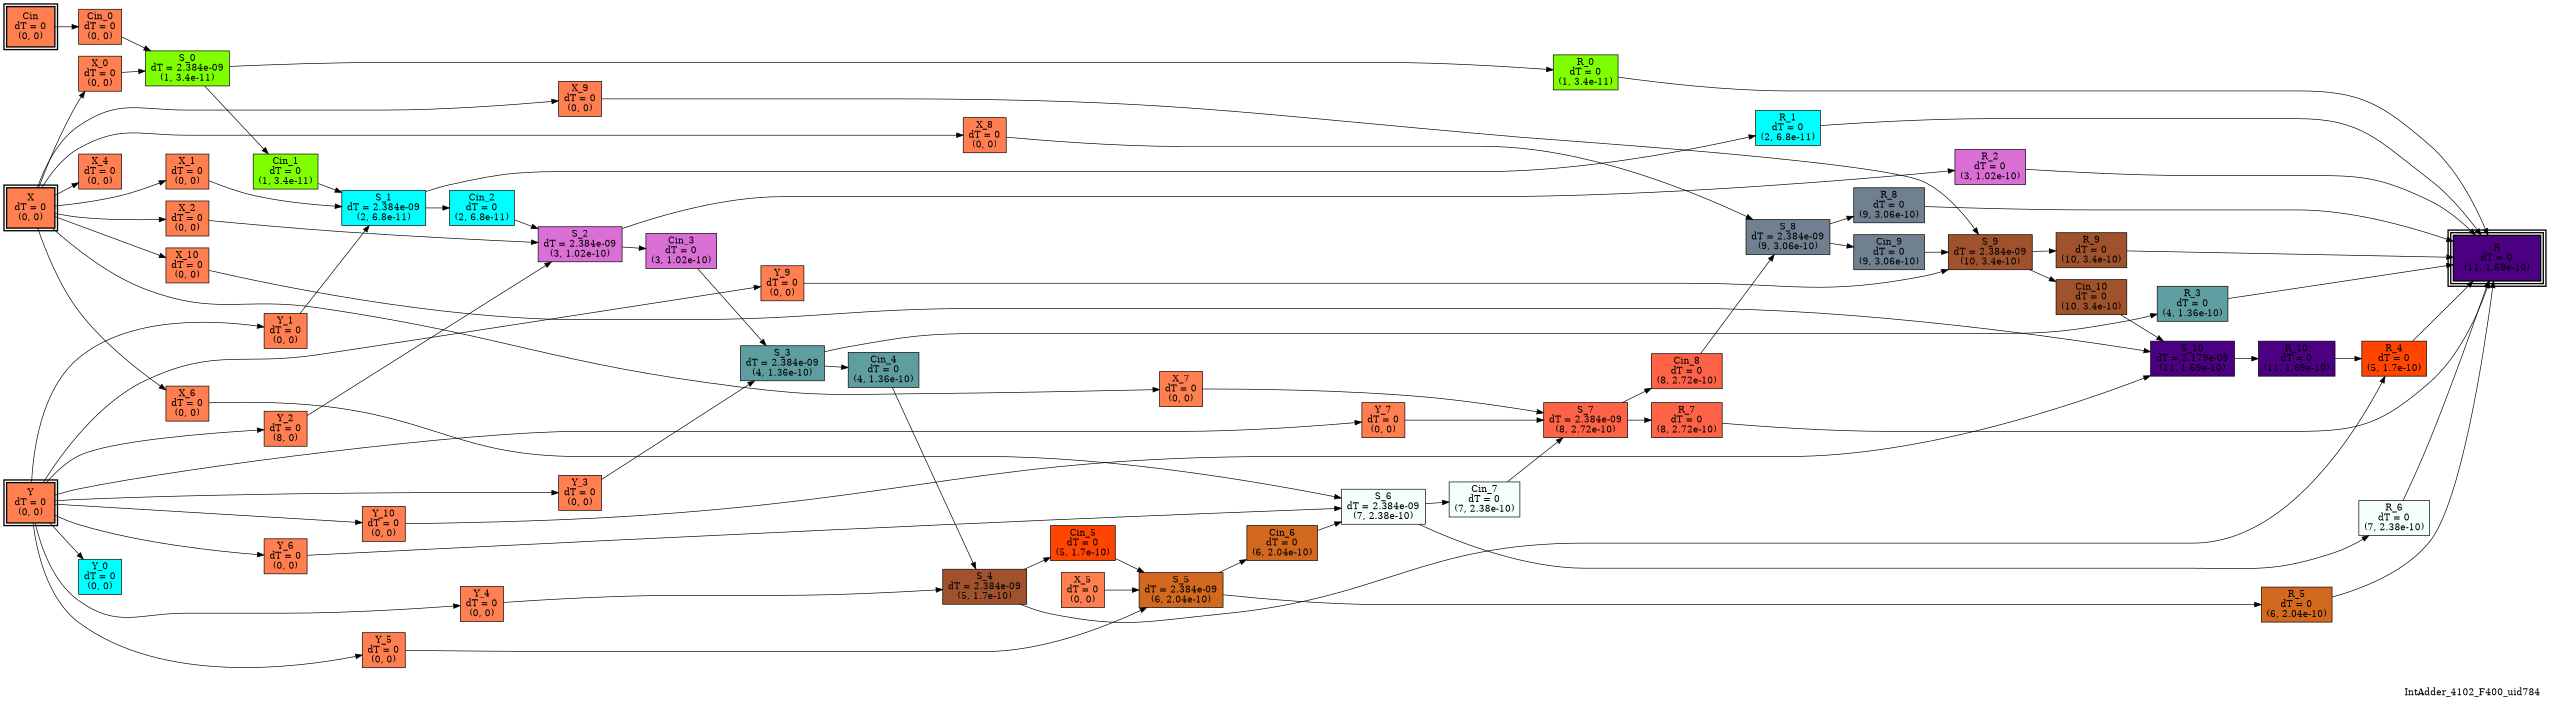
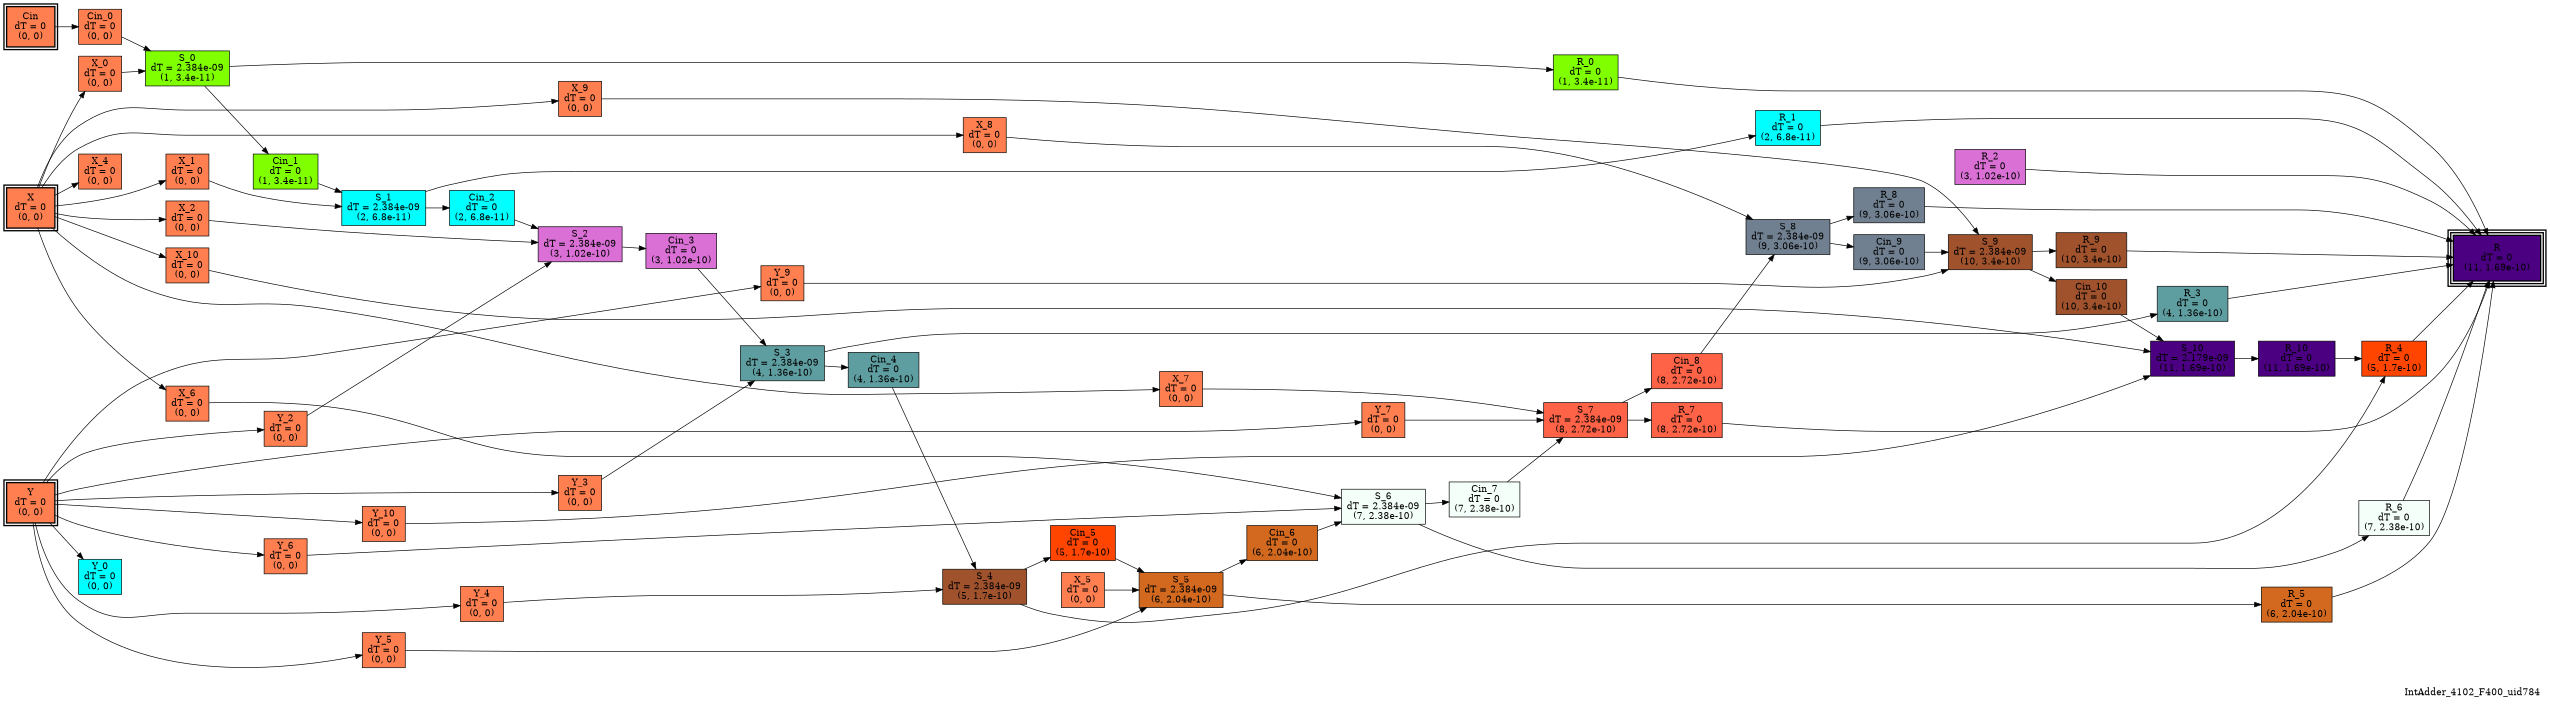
edge "S_2 dT = 2.384e-09 (3, 1.02e-10)" -> "R_2 dT = 0 (3, 1.02e-10)": removed
node "Y_1 dT = 0 (0, 0)": removed
node "Y_2 dT = 0 (8, 0)": label "Y_2 dT = 0 (8, 0)" -> "Y_2 dT = 0 (0, 0)"
